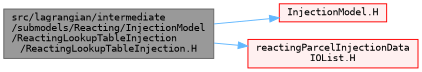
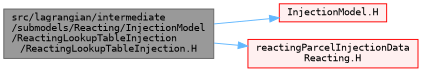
node "reactingParcelInjectionData IOList.H": label "reactingParcelInjectionData IOList.H" -> "reactingParcelInjectionData Reacting.H"
